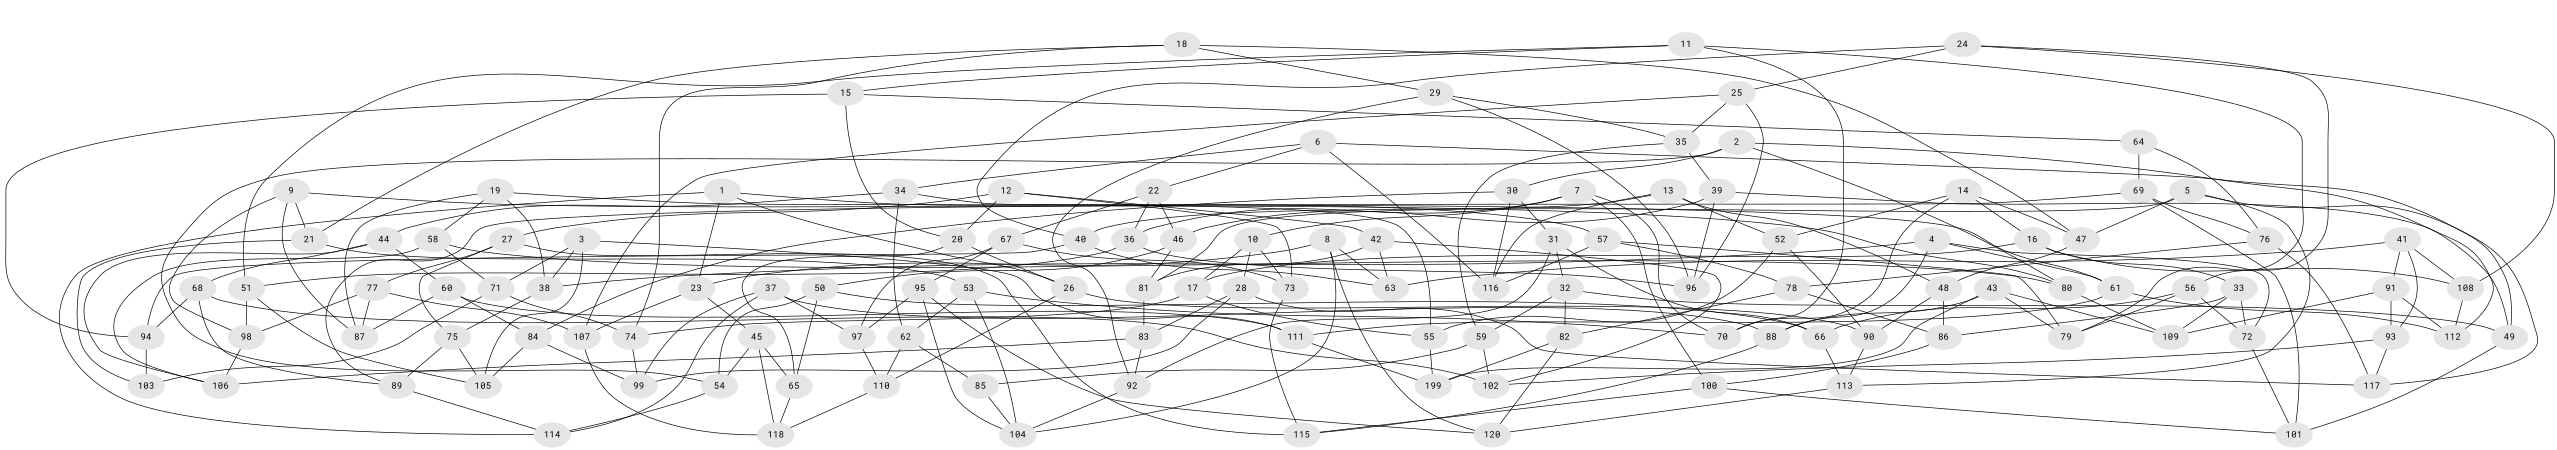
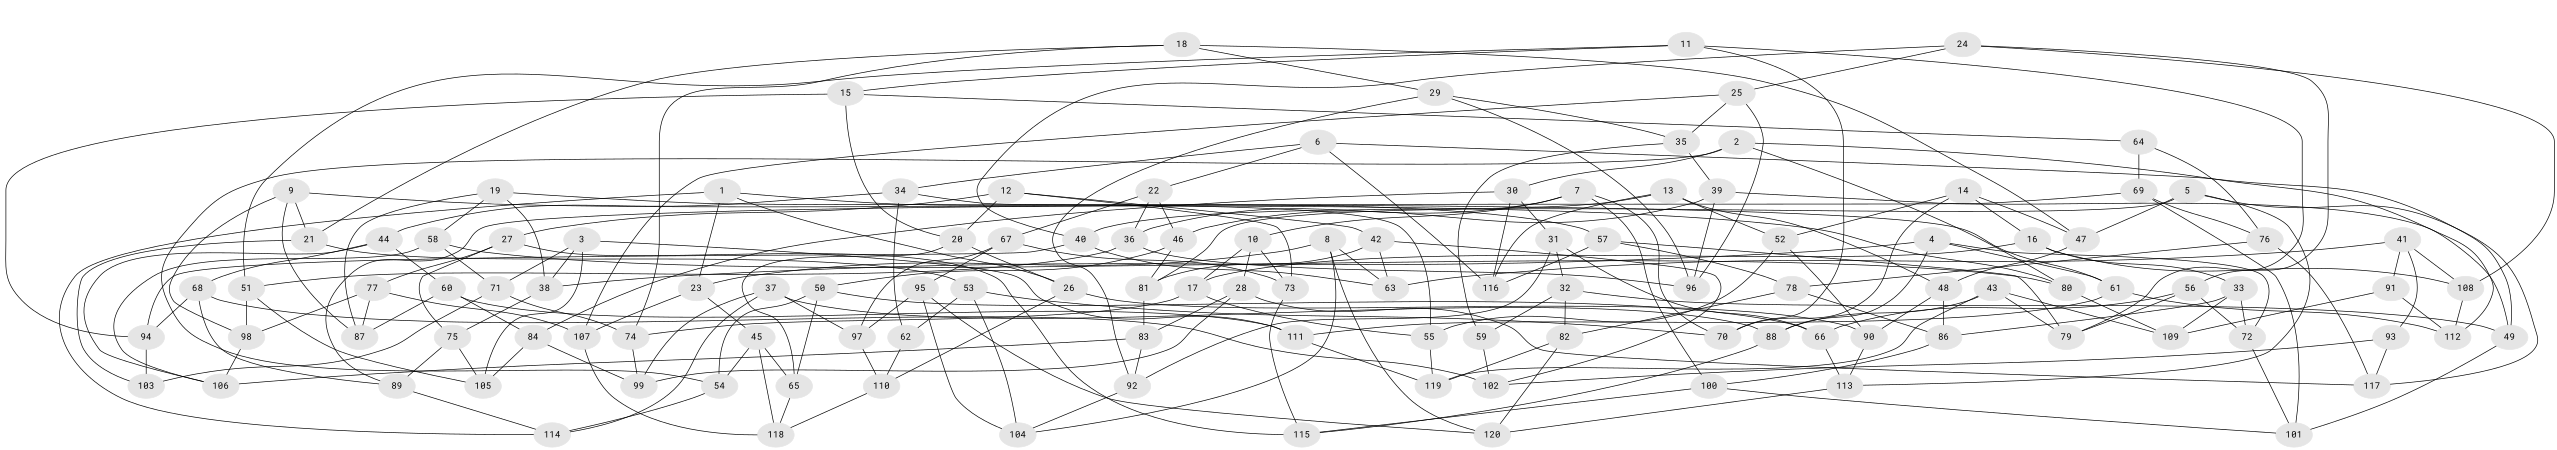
edge "91" -- "93": removed
node "85": removed
node "199": label "199" -> "119"
